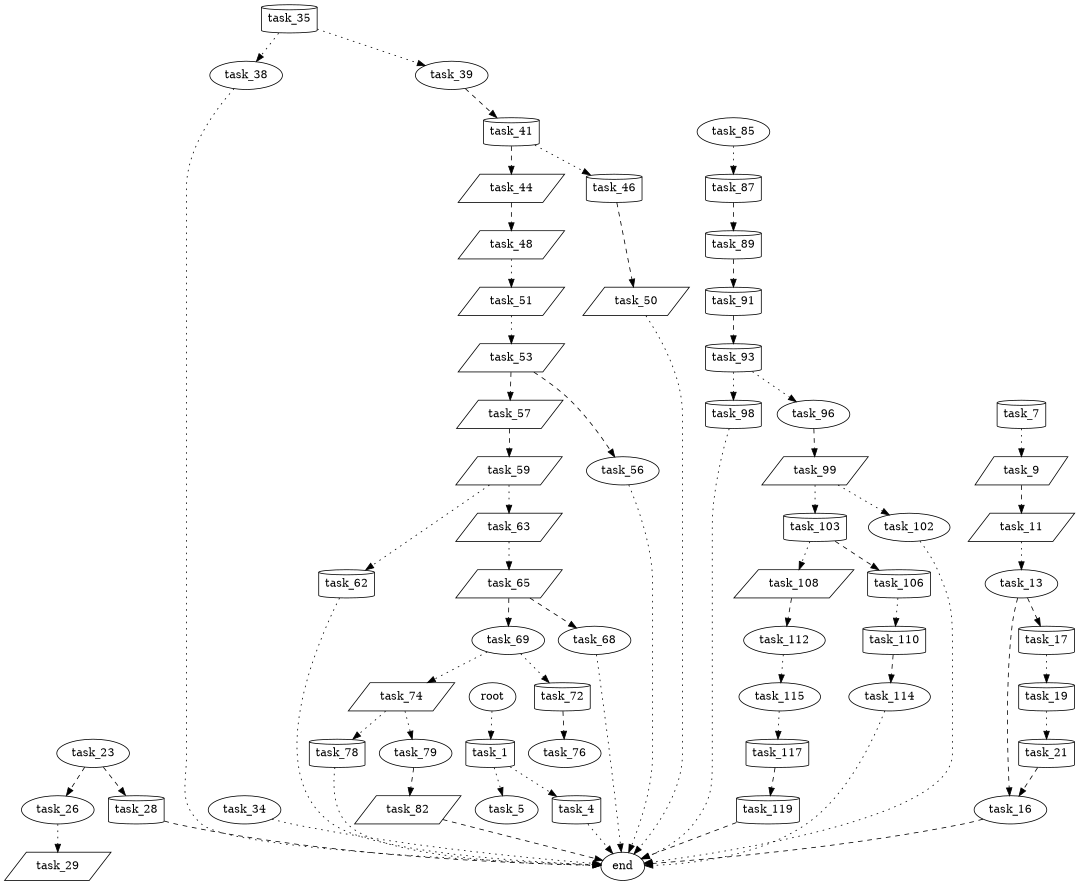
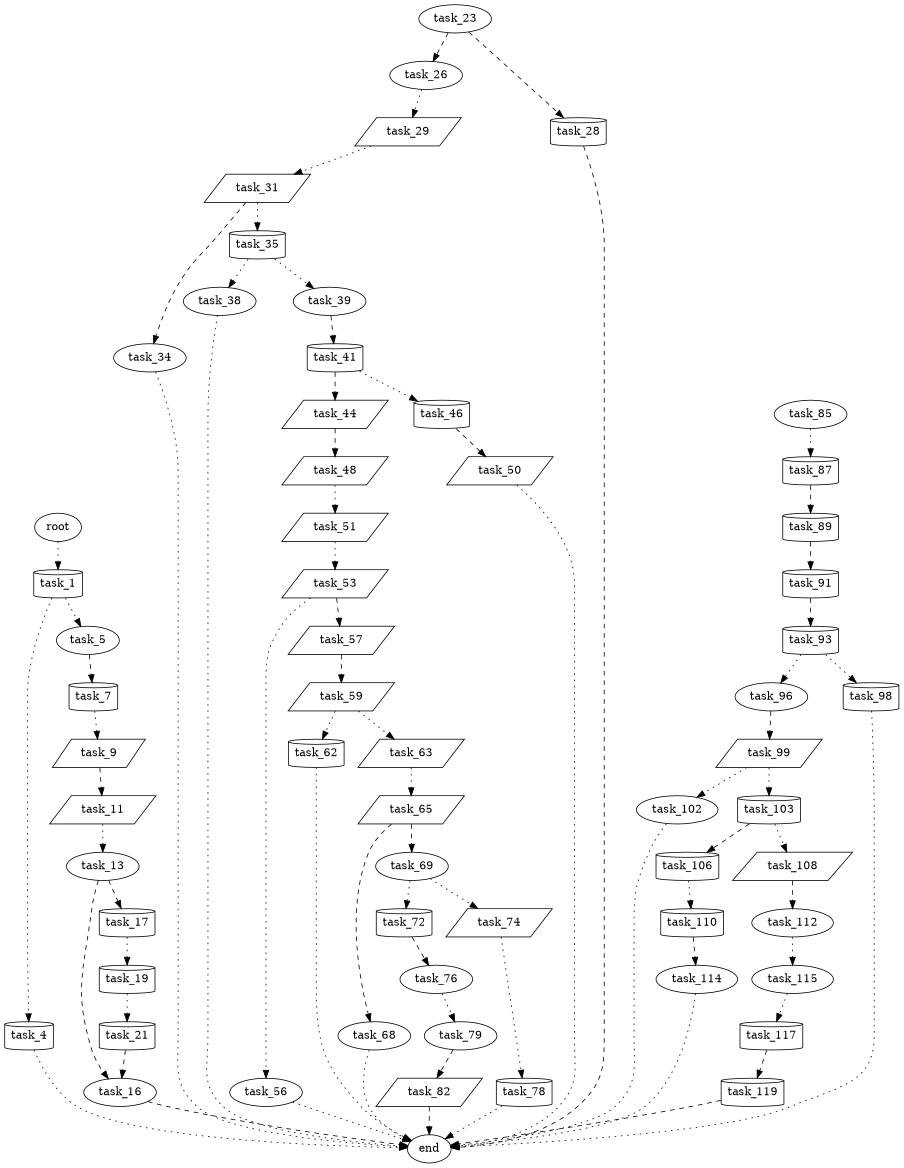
node "task_31": added
edge "task_53" -> "task_56": style dashed -> dotted
edge "task_5" -> "task_7": added
edge "task_74" -> "task_79": now "task_76" -> "task_79"
